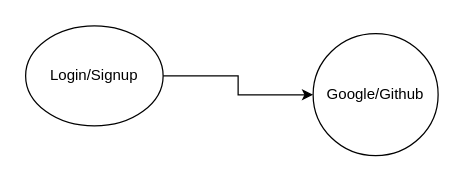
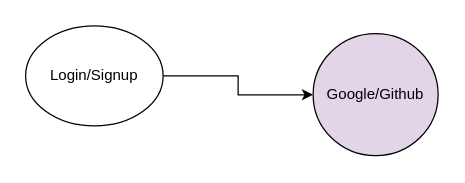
node "Google/Github": fillcolor #ffffff -> #e1d5e7
